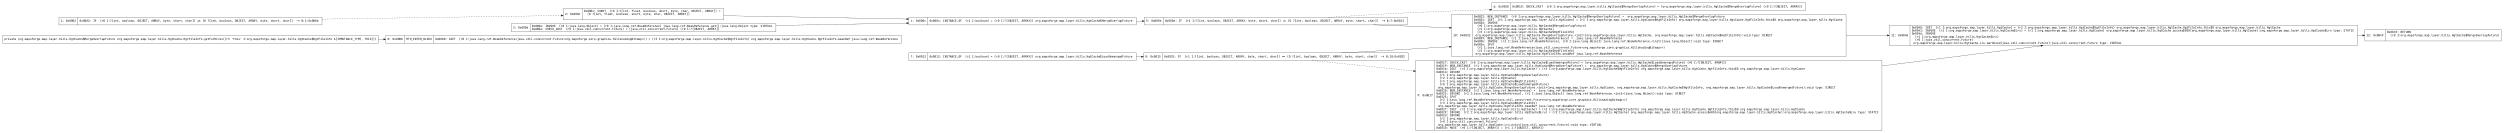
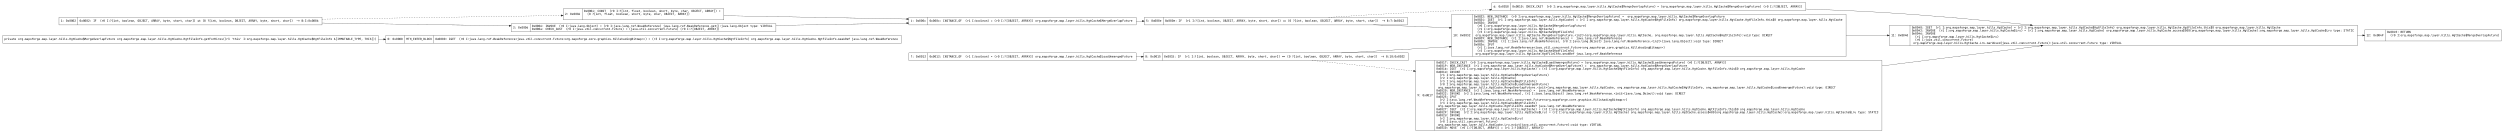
edge "6: 0x0010" -> "11: 0x0040": added
edge "1: 0x0002" -> "3: 0x0006": added
